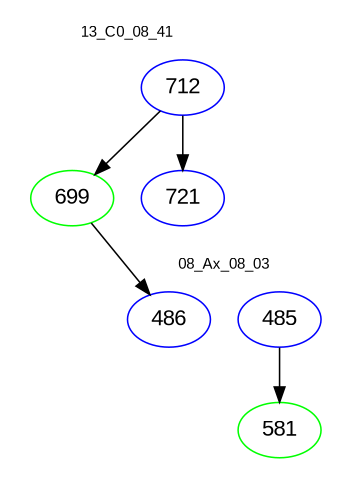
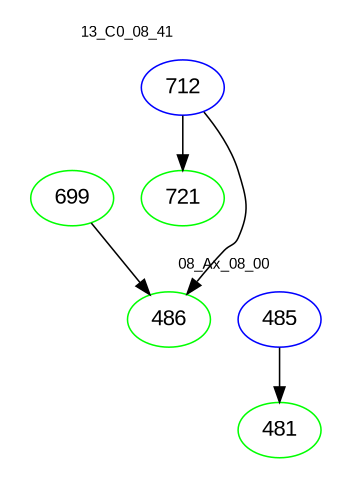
edge "712" -> "699": now "712" -> "486"
node "721": color blue -> green
cluster "08_Ax_08_03": label "08_Ax_08_03" -> "08_Ax_08_00"
node "486": color blue -> green
node "581": label "581" -> "481"
